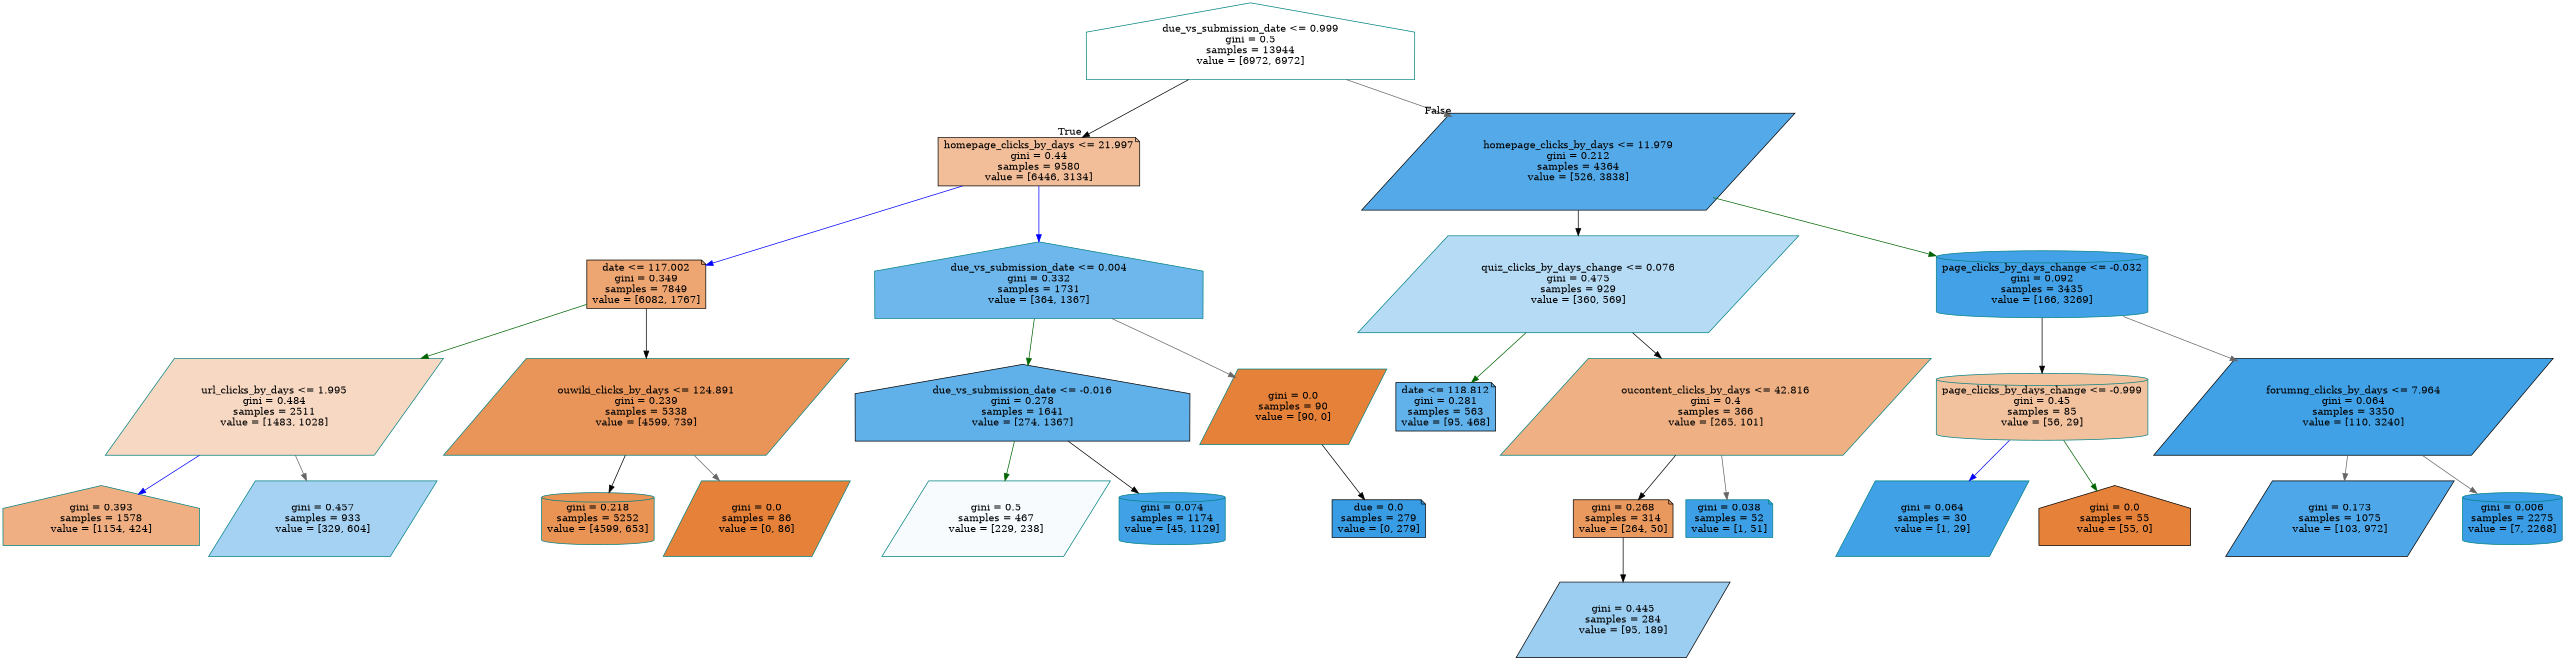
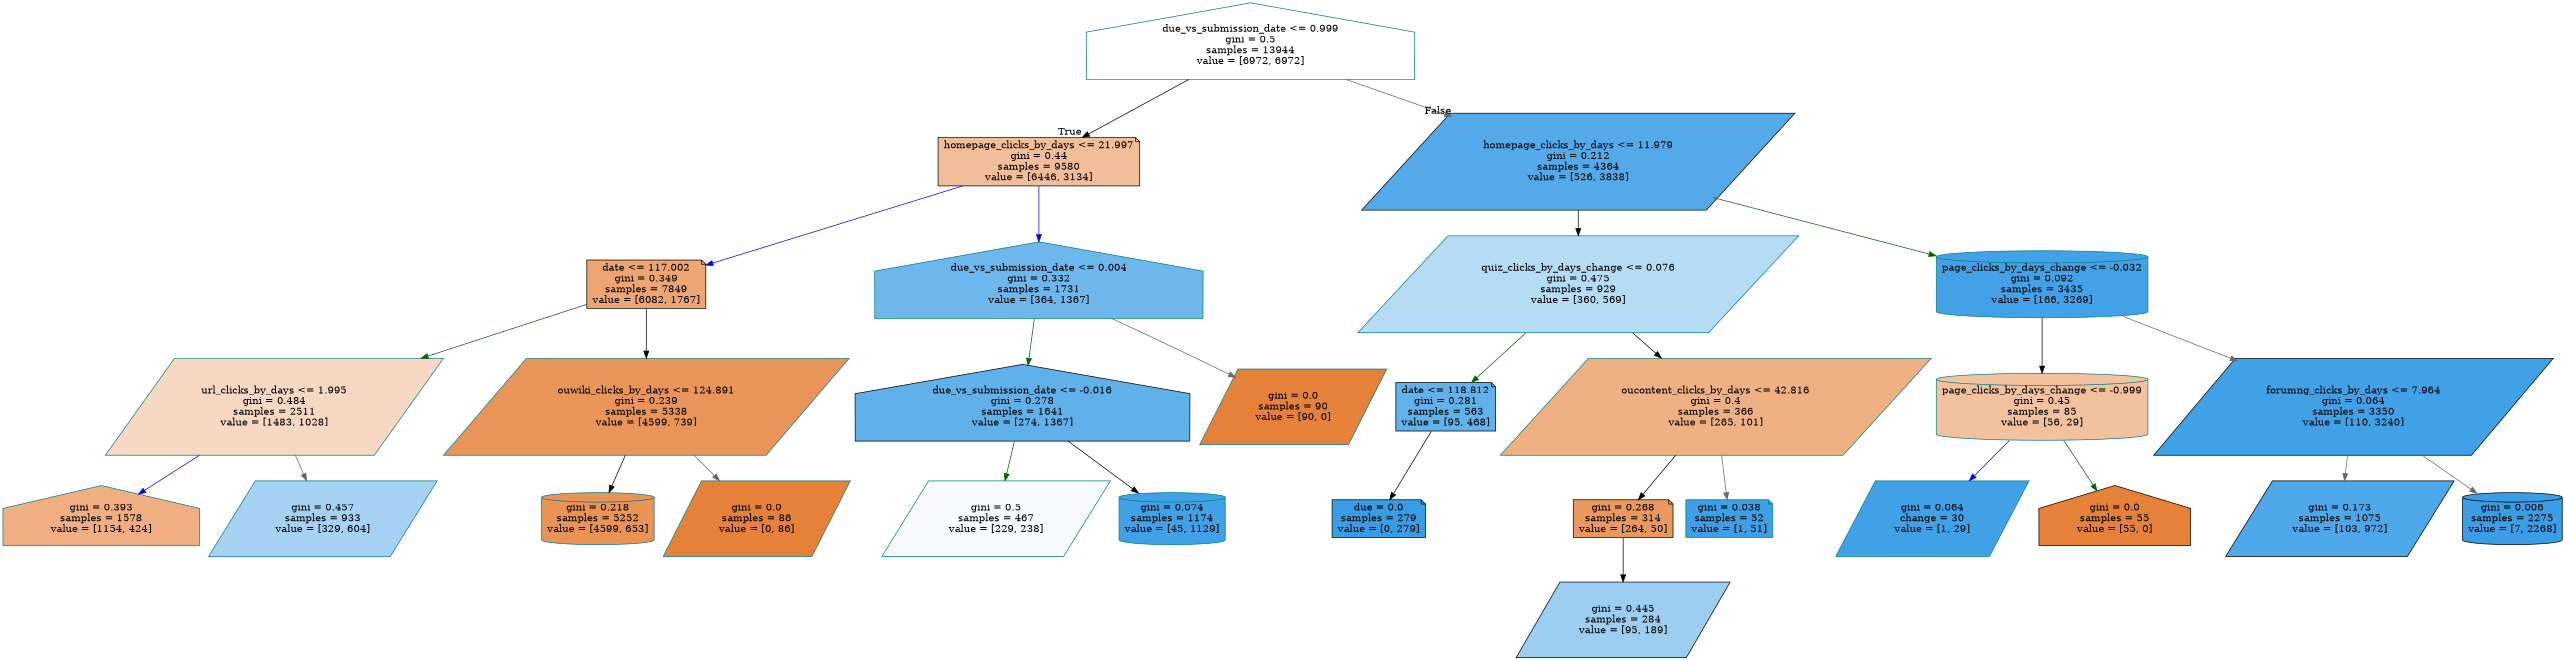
edge "gini = 0.0 samples = 90 value = [90, 0]" -> "due = 0.0 samples = 279 value = [0, 279]": now "date <= 118.812 gini = 0.281 samples = 563 value = [95, 468]" -> "due = 0.0 samples = 279 value = [0, 279]"
node "gini = 0.064 samples = 30 value = [1, 29]": label "gini = 0.064 samples = 30 value = [1, 29]" -> "gini = 0.064 change = 30 value = [1, 29]"
node "gini = 0.006 samples = 2275 value = [7, 2268]": color teal -> black
